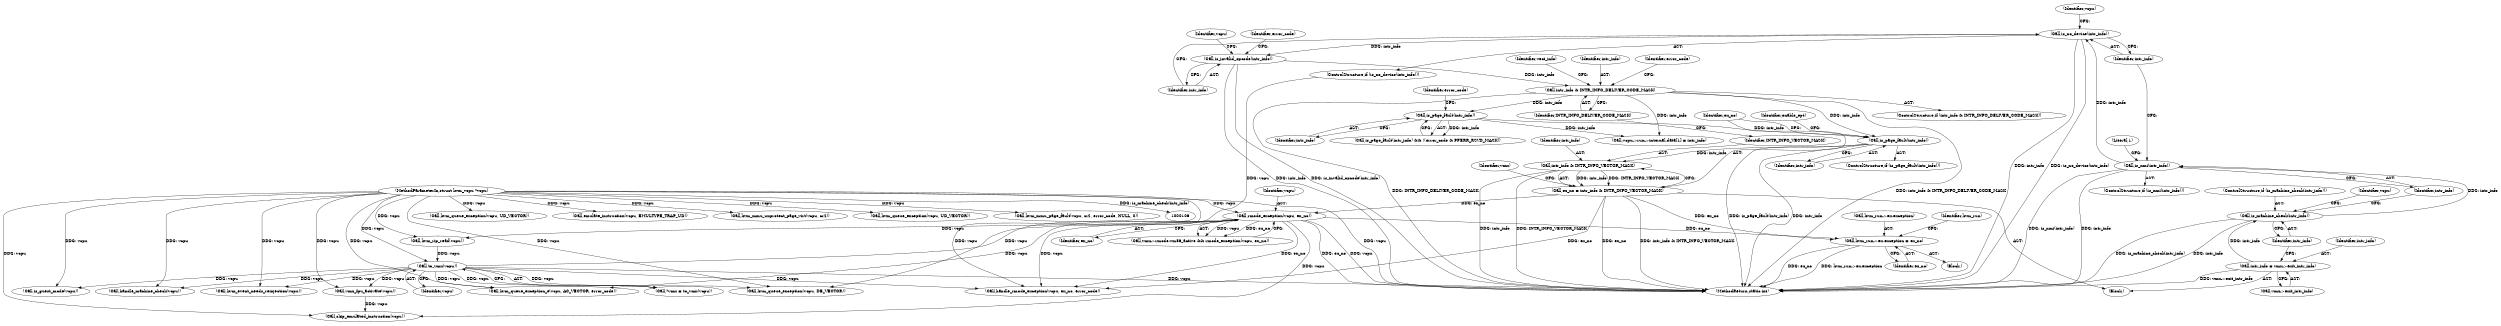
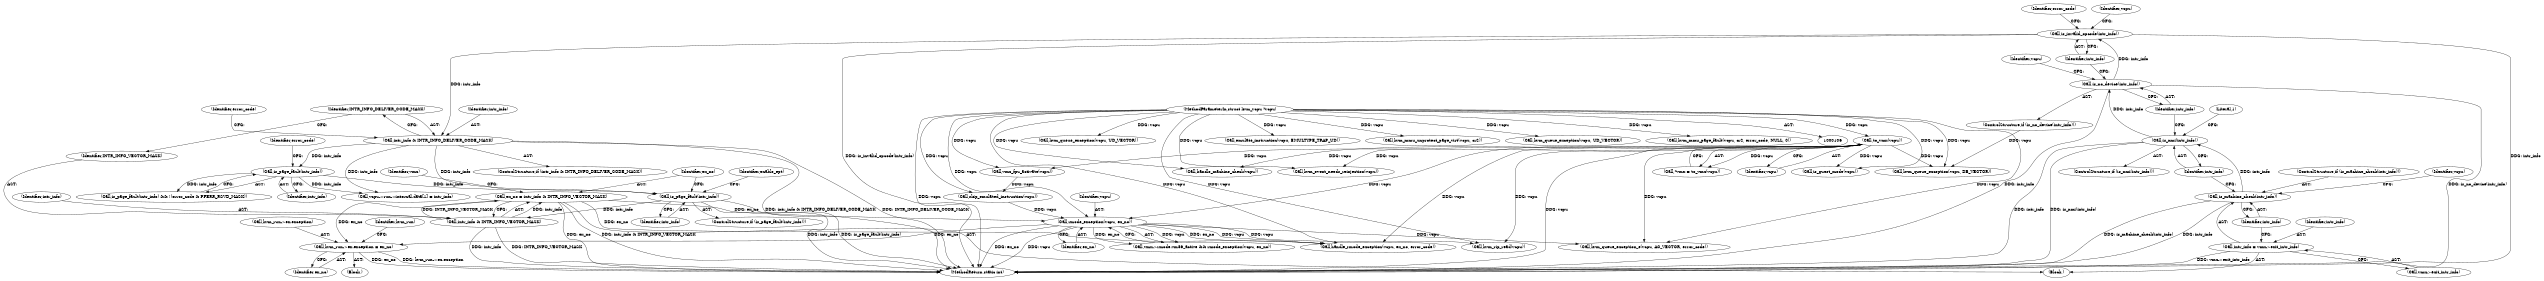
node "(Identifier,vect_info)": removed
edge "(MethodParameterIn,struct kvm_vcpu *vcpu)" -> "1000106": label "DDG: is_machine_check(intr_info)" -> "AST: "
edge "(Call,intr_info = vmx->exit_intr_info)" -> "(Call,is_machine_check(intr_info))": label "DDG: intr_info" -> "AST: "
edge "(Call,kvm_rip_read(vcpu))" -> "(Call,to_vmx(vcpu))": reversed
edge "(Call,rmode_exception(vcpu, ex_no))" -> "(Call,skip_emulated_instruction(vcpu))": reversed
